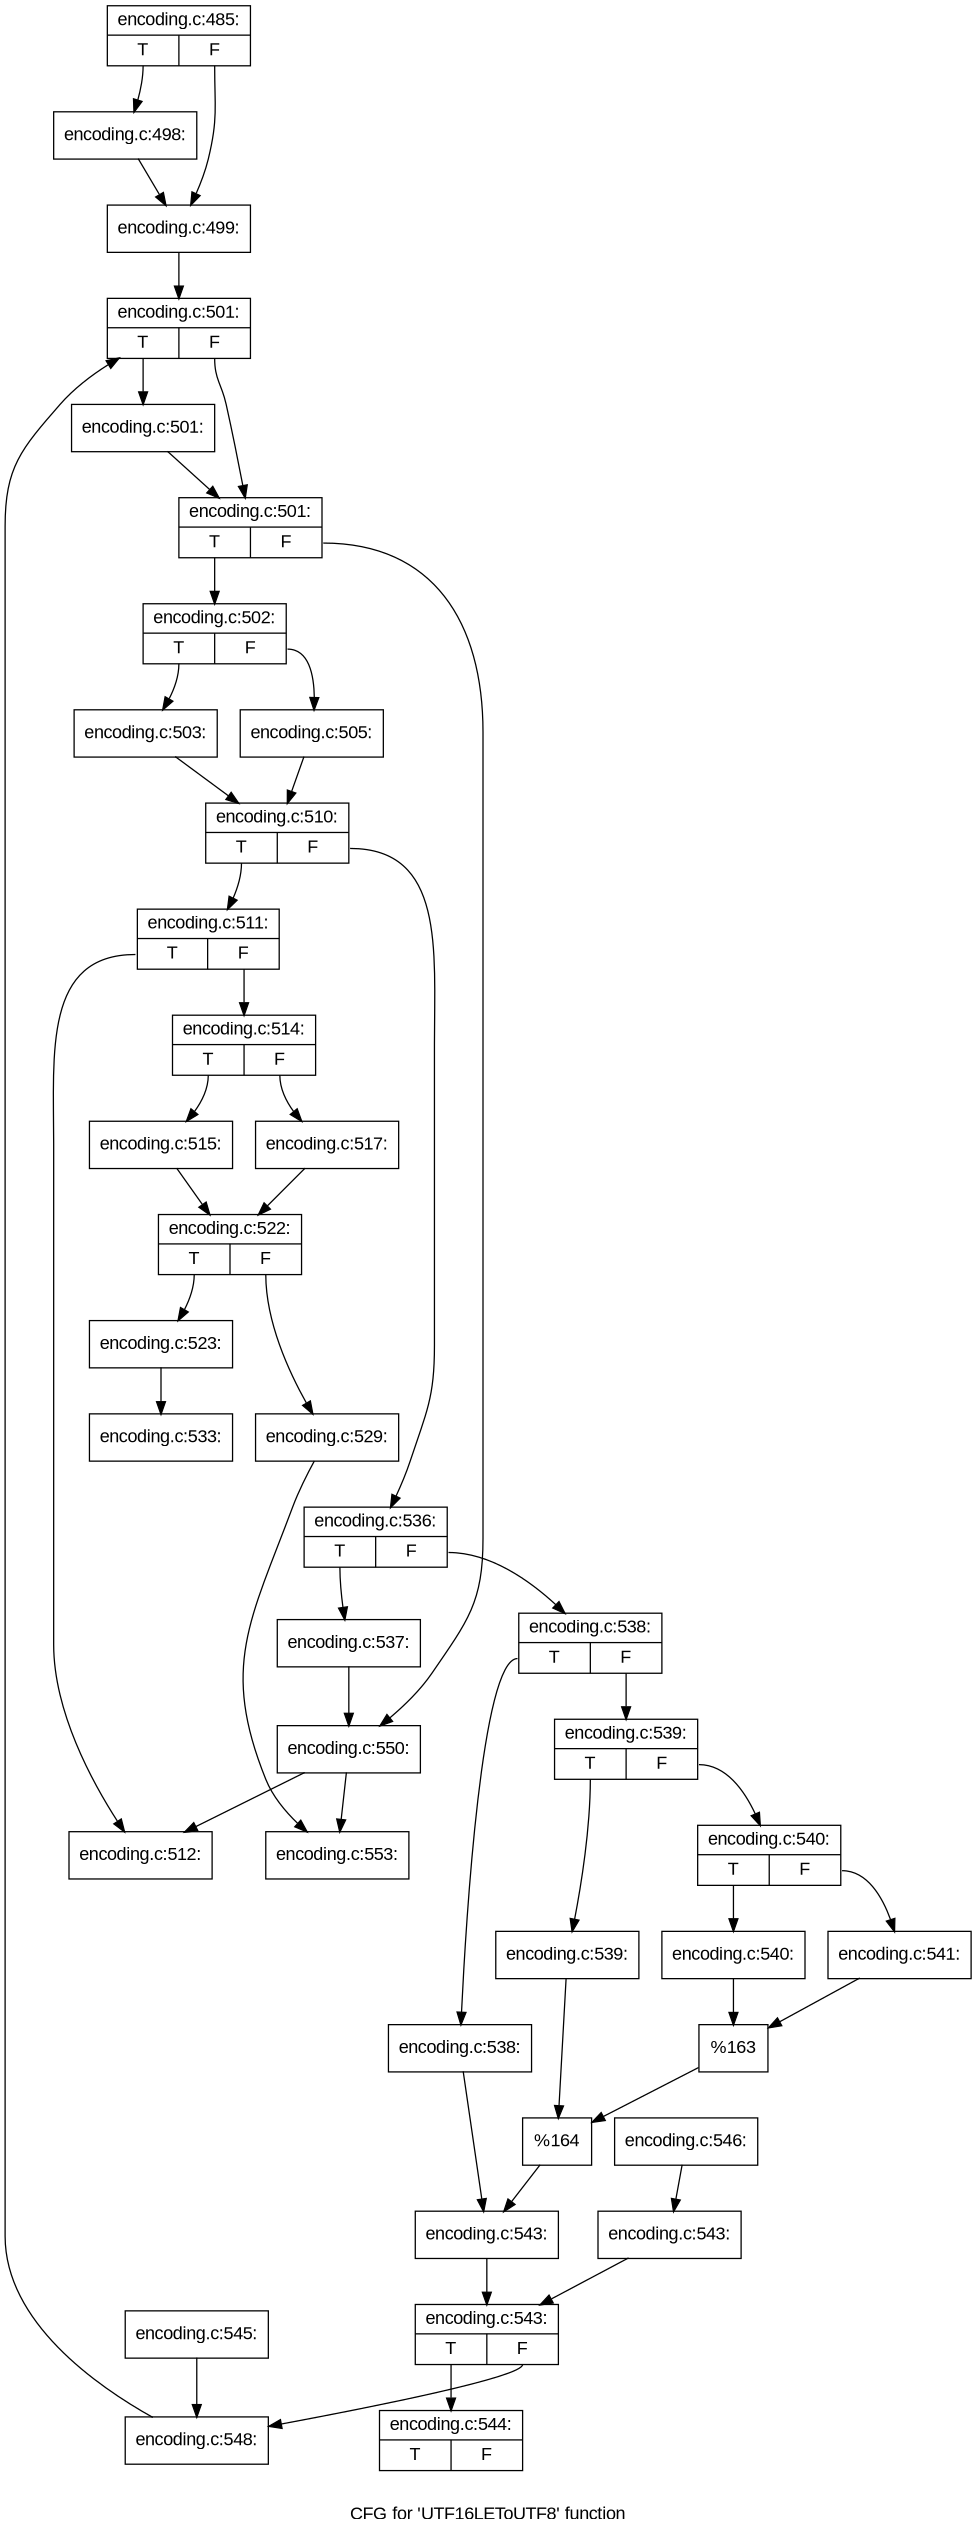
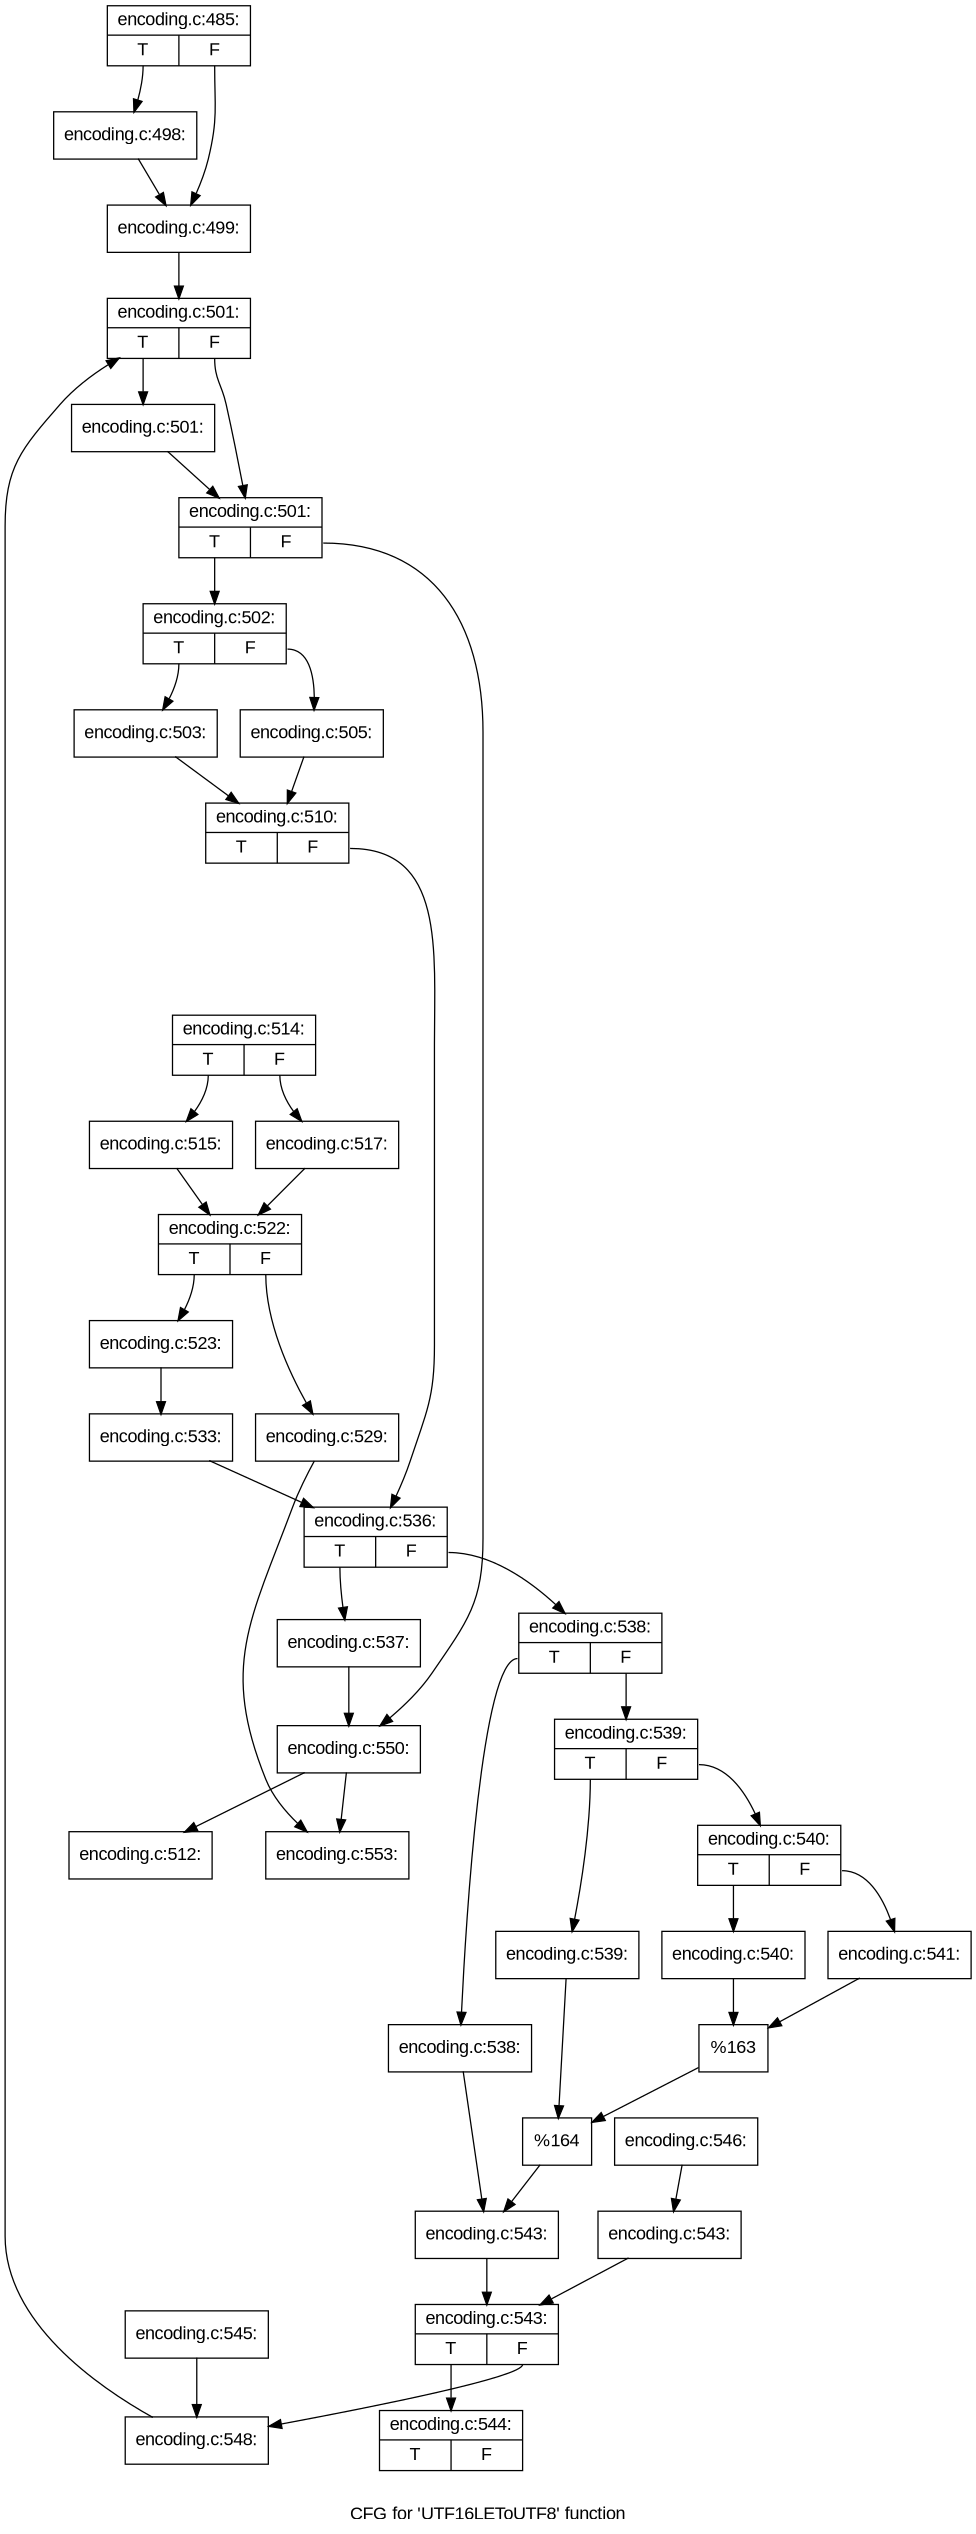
node "encoding.c:511:": removed
edge "encoding.c:533:" -> "encoding.c:536:": added
